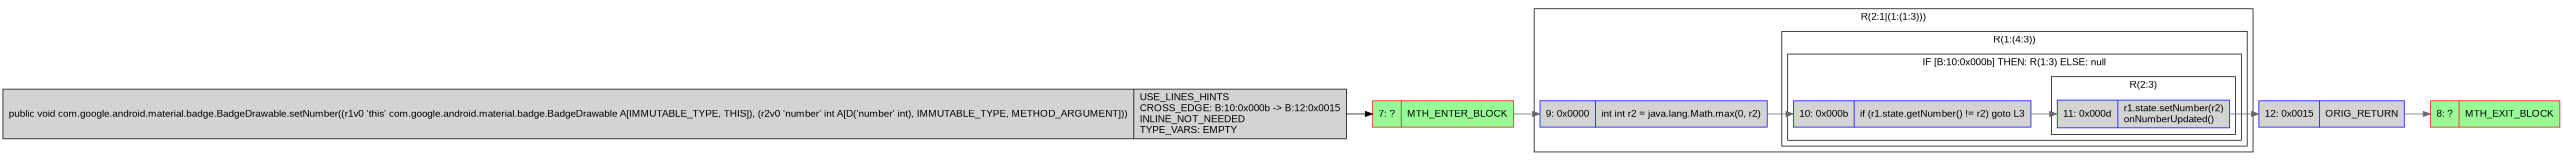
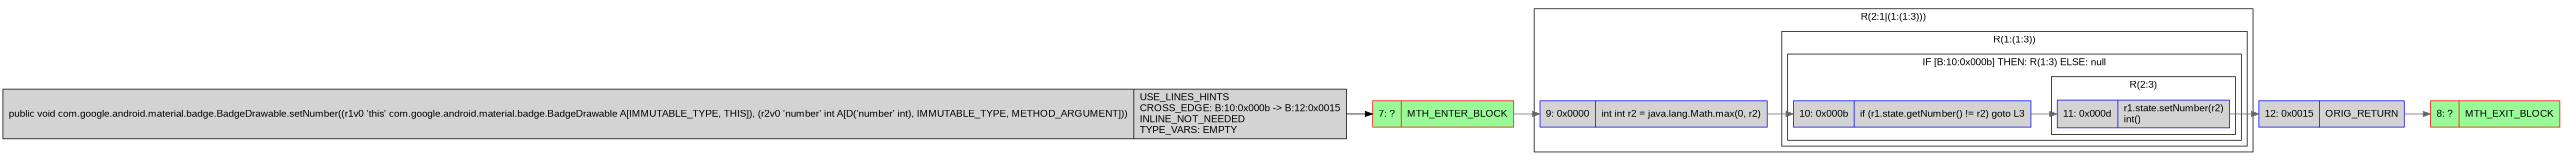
cluster "R(1:(4:3))": label "R(1:(4:3))" -> "R(1:(1:3))"
node "11: 0x000d": text "onNumberUpdated()" -> "int()"
